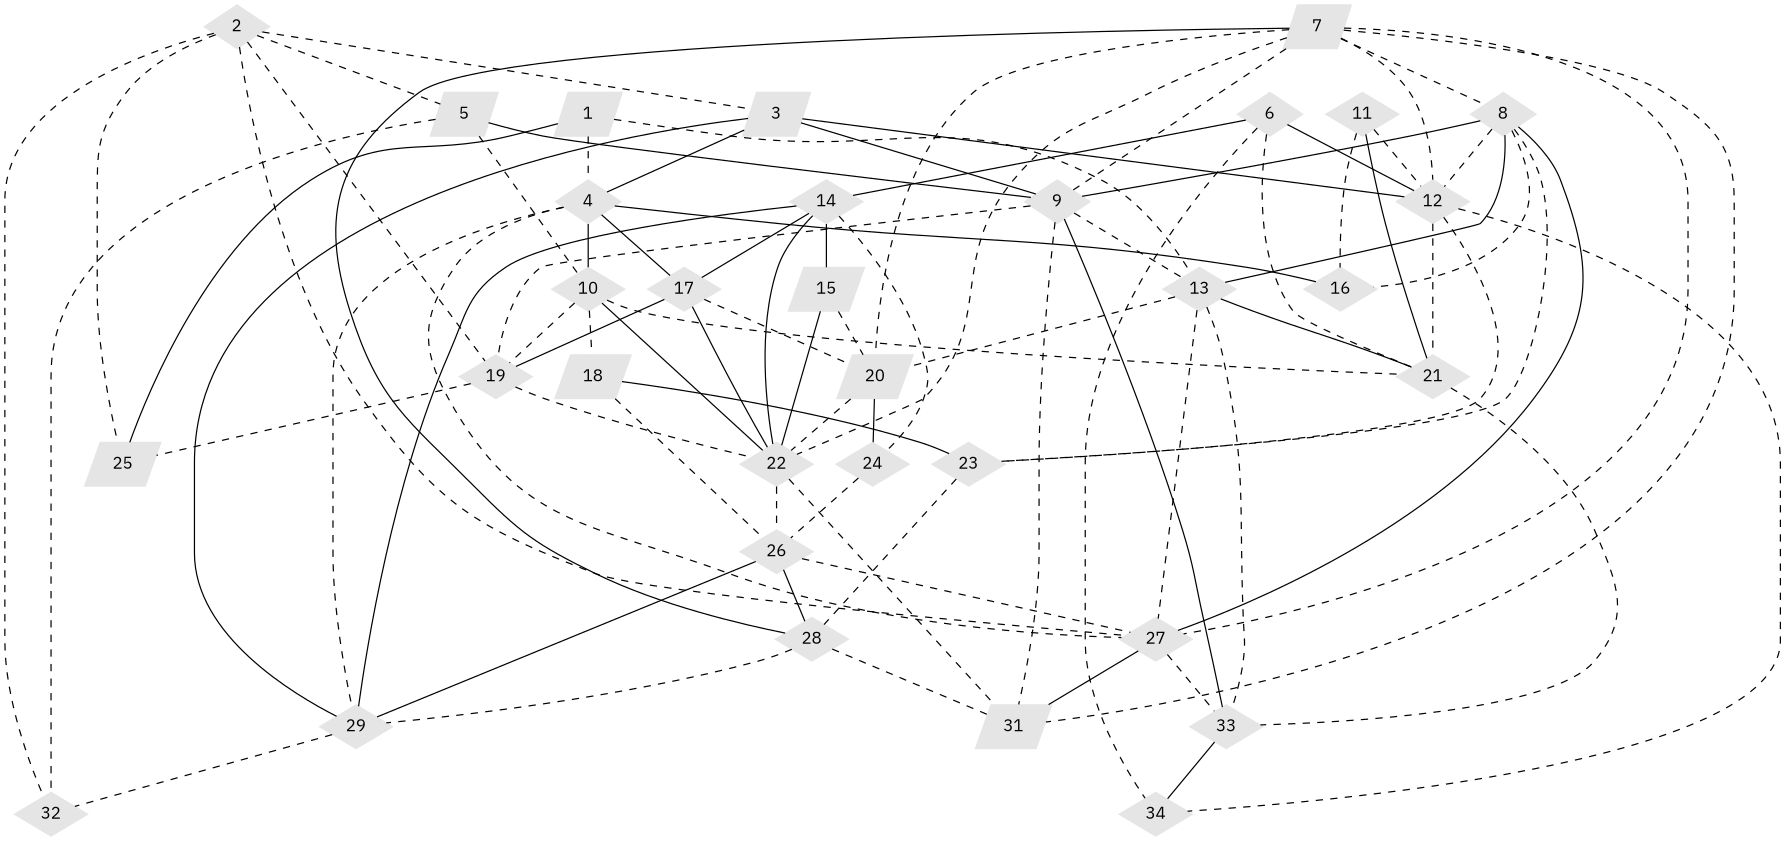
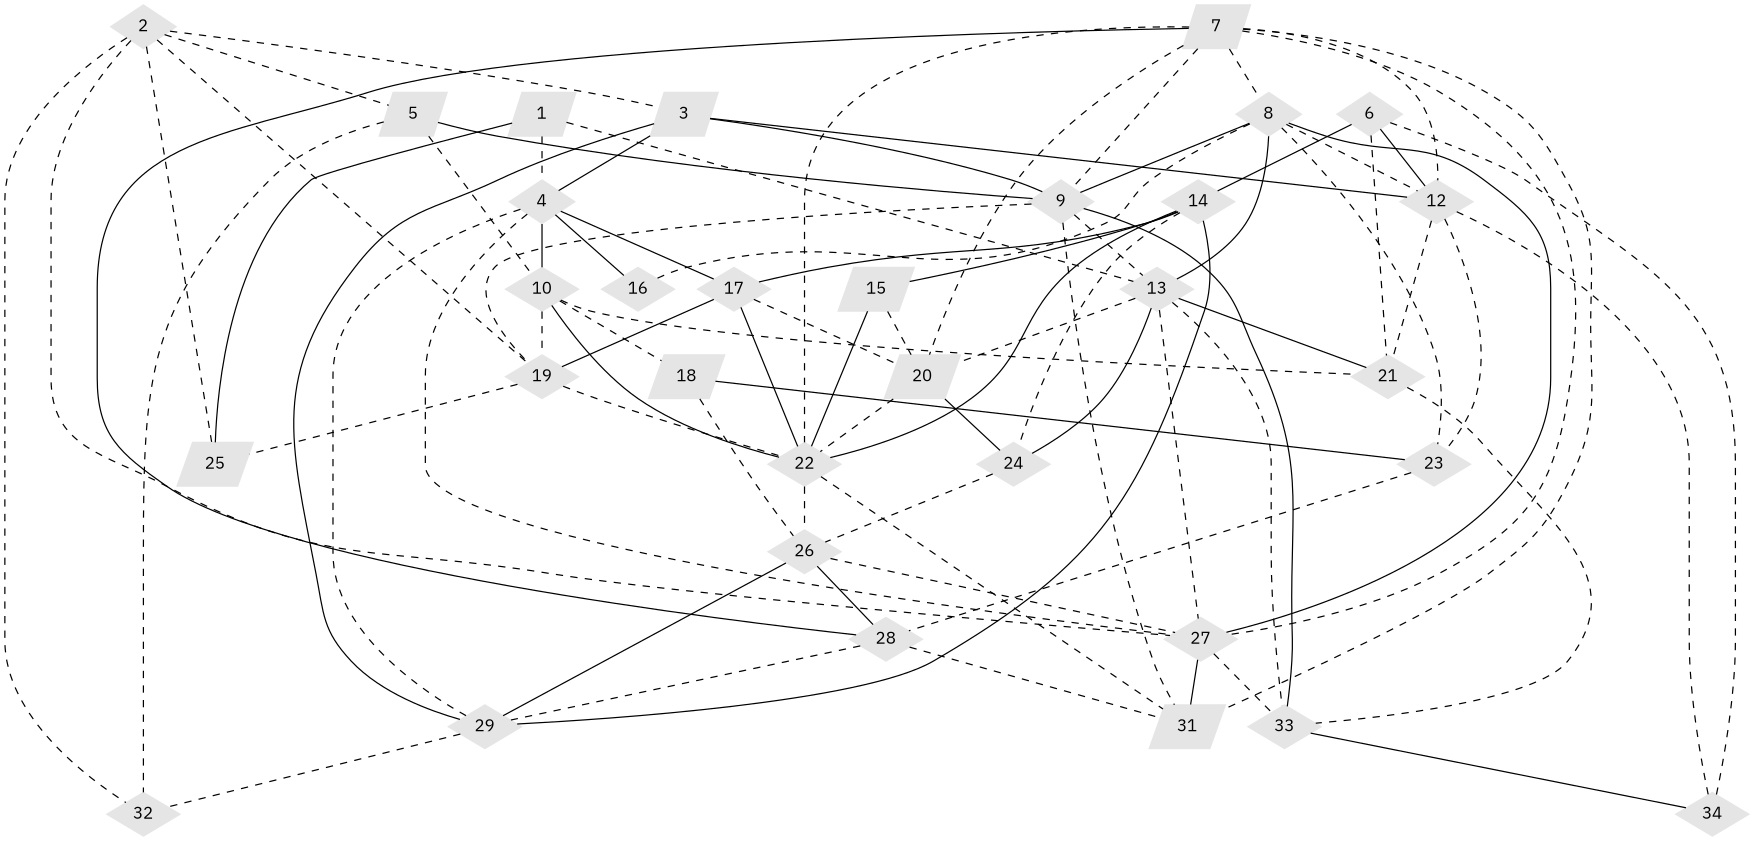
node "11": removed
edge "13" -- "24": added
